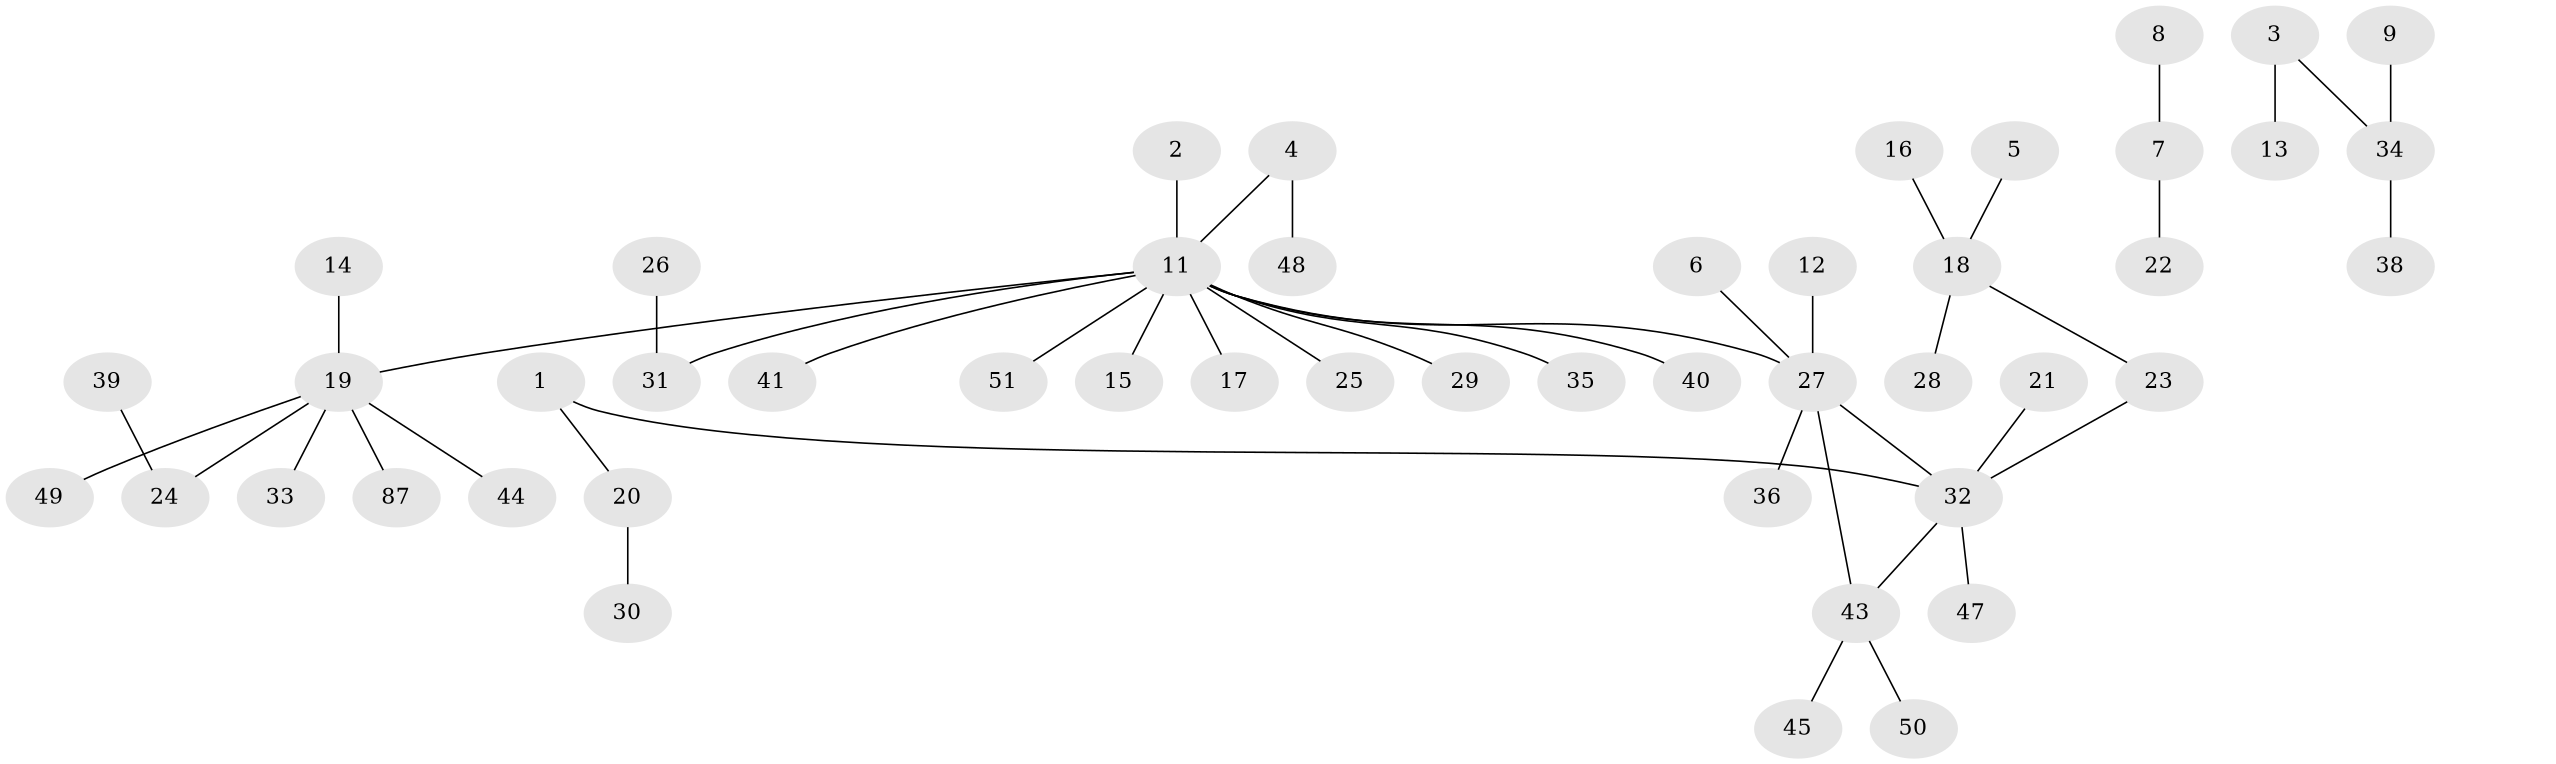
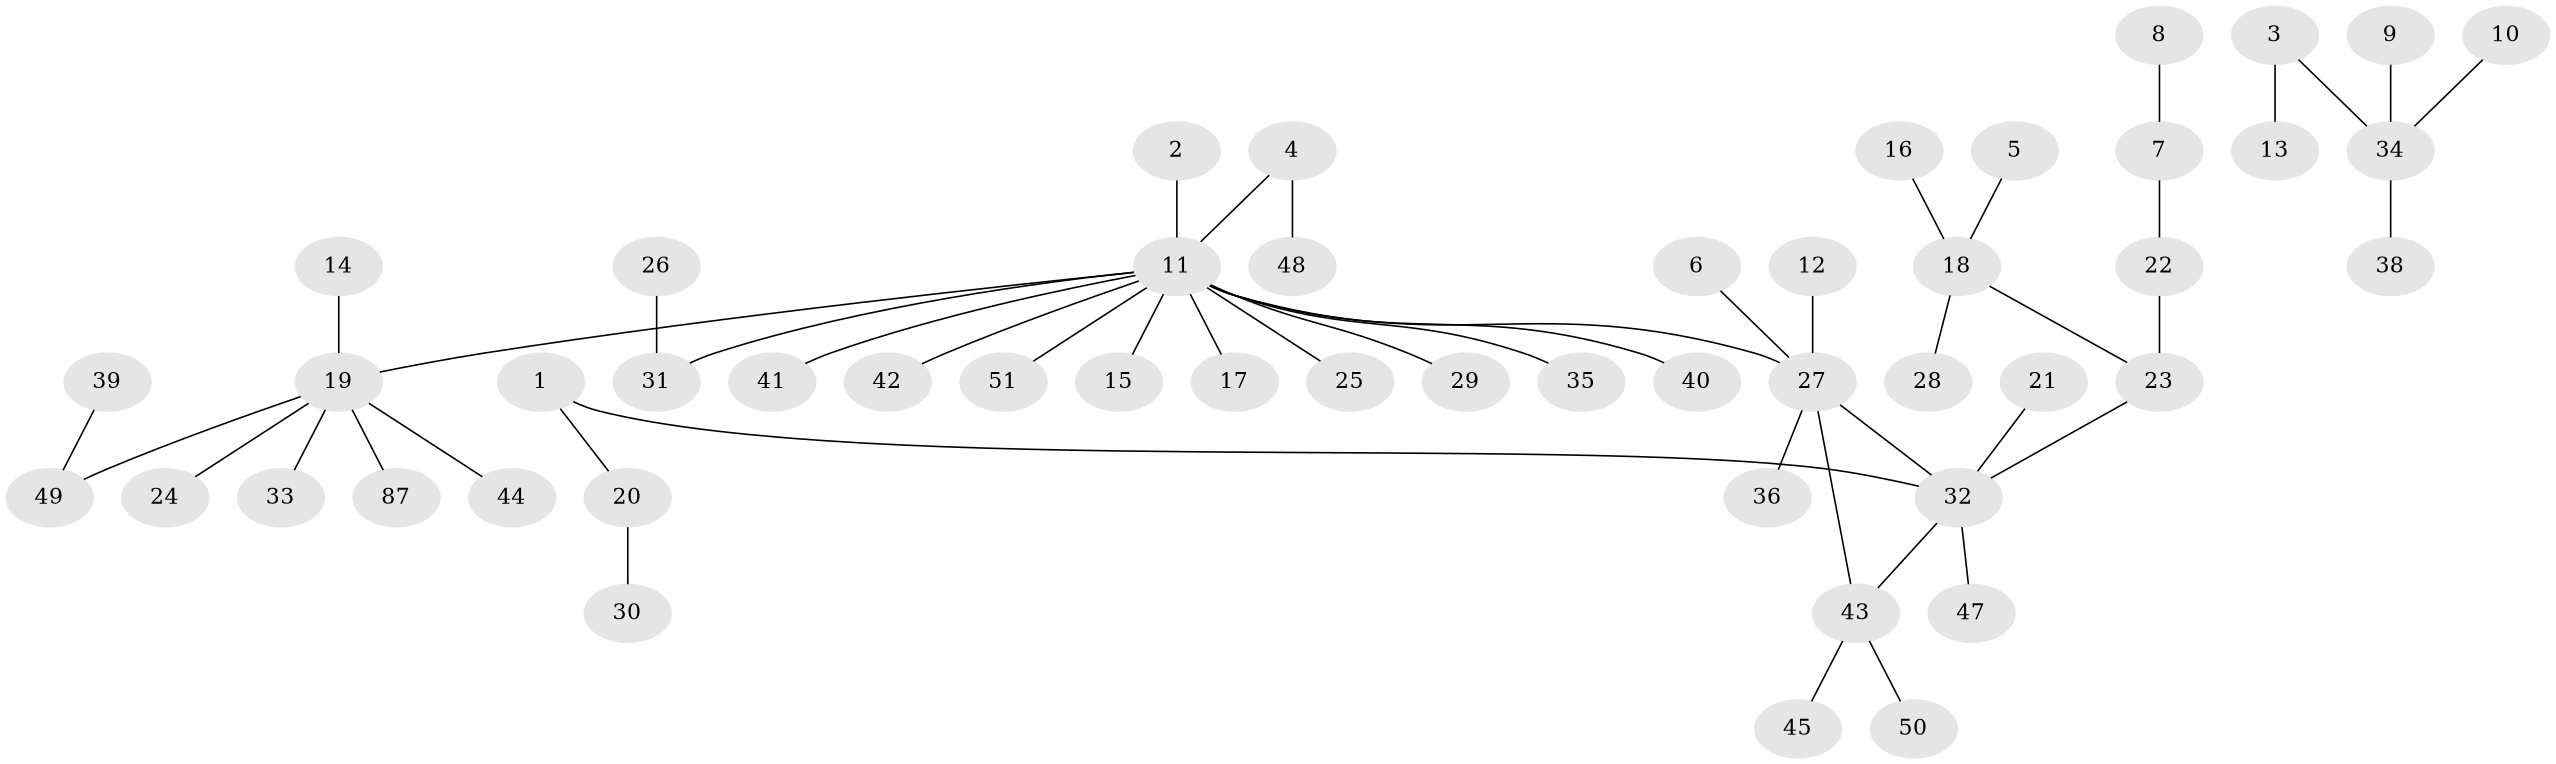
node "10": added
edge "22" -- "23": added
node "42": added
edge "39" -- "24": now "39" -- "49"
